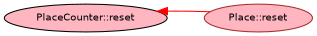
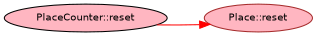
edge "Place::reset" -> "PlaceCounter::reset": reversed
